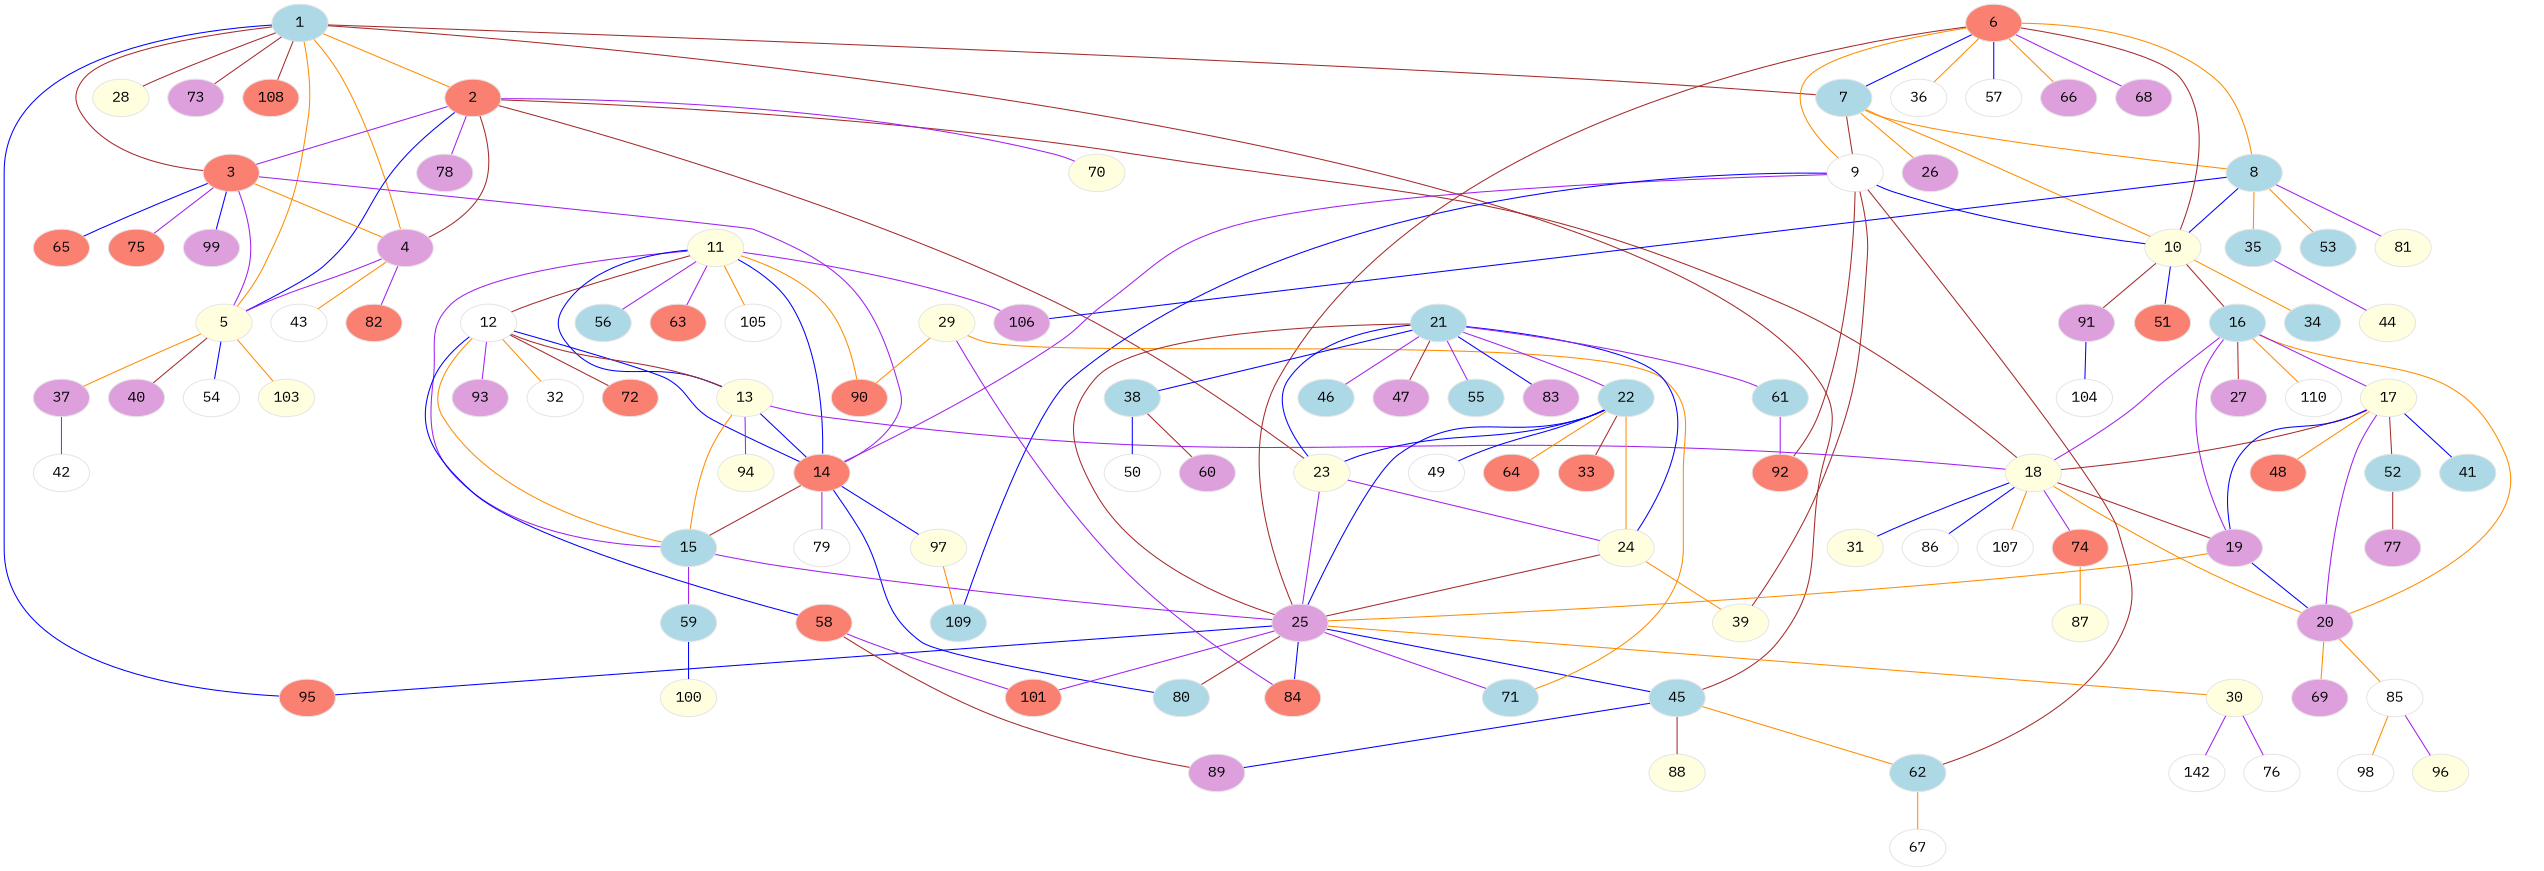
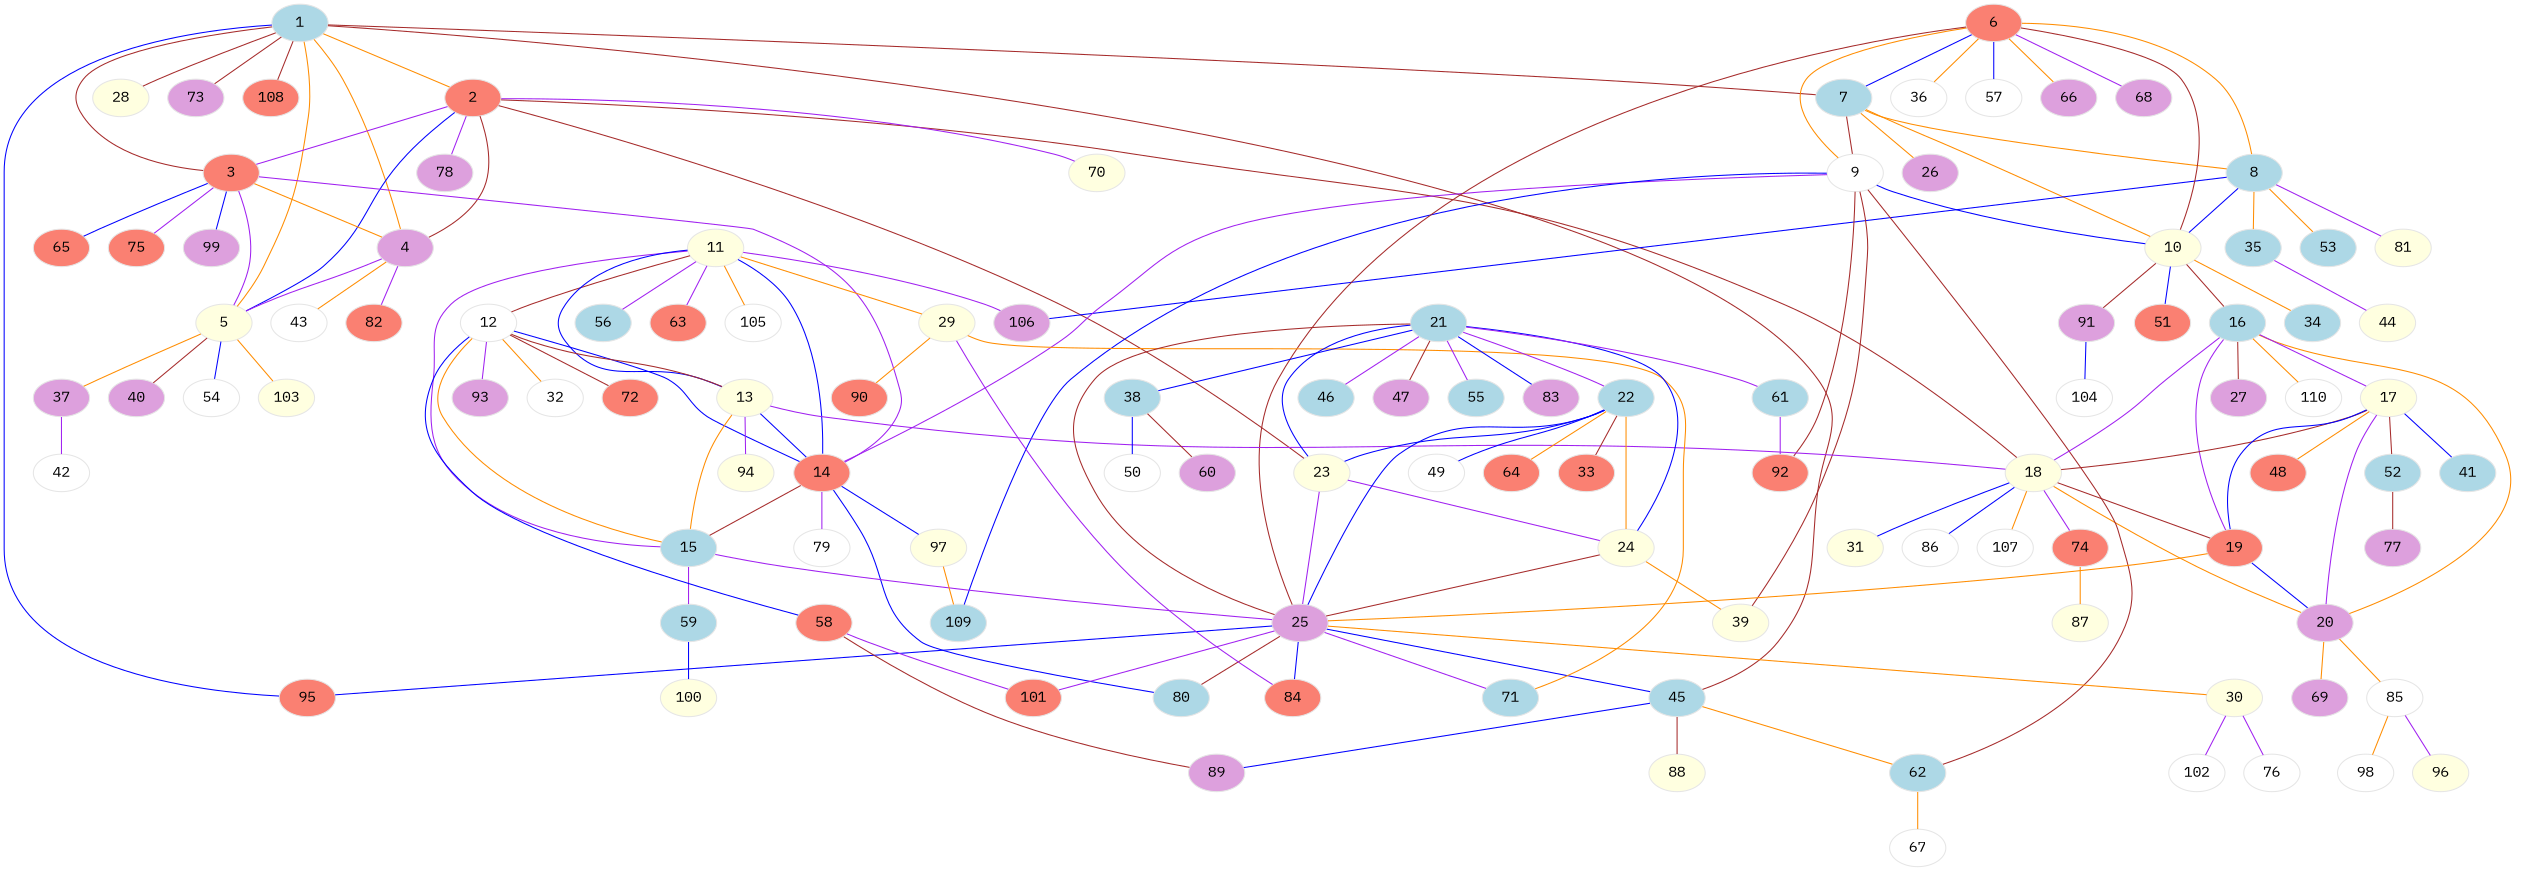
edge "11" -- "90": now "11" -- "29"
node "19": fillcolor plum -> salmon
node "142": label "142" -> "102"
